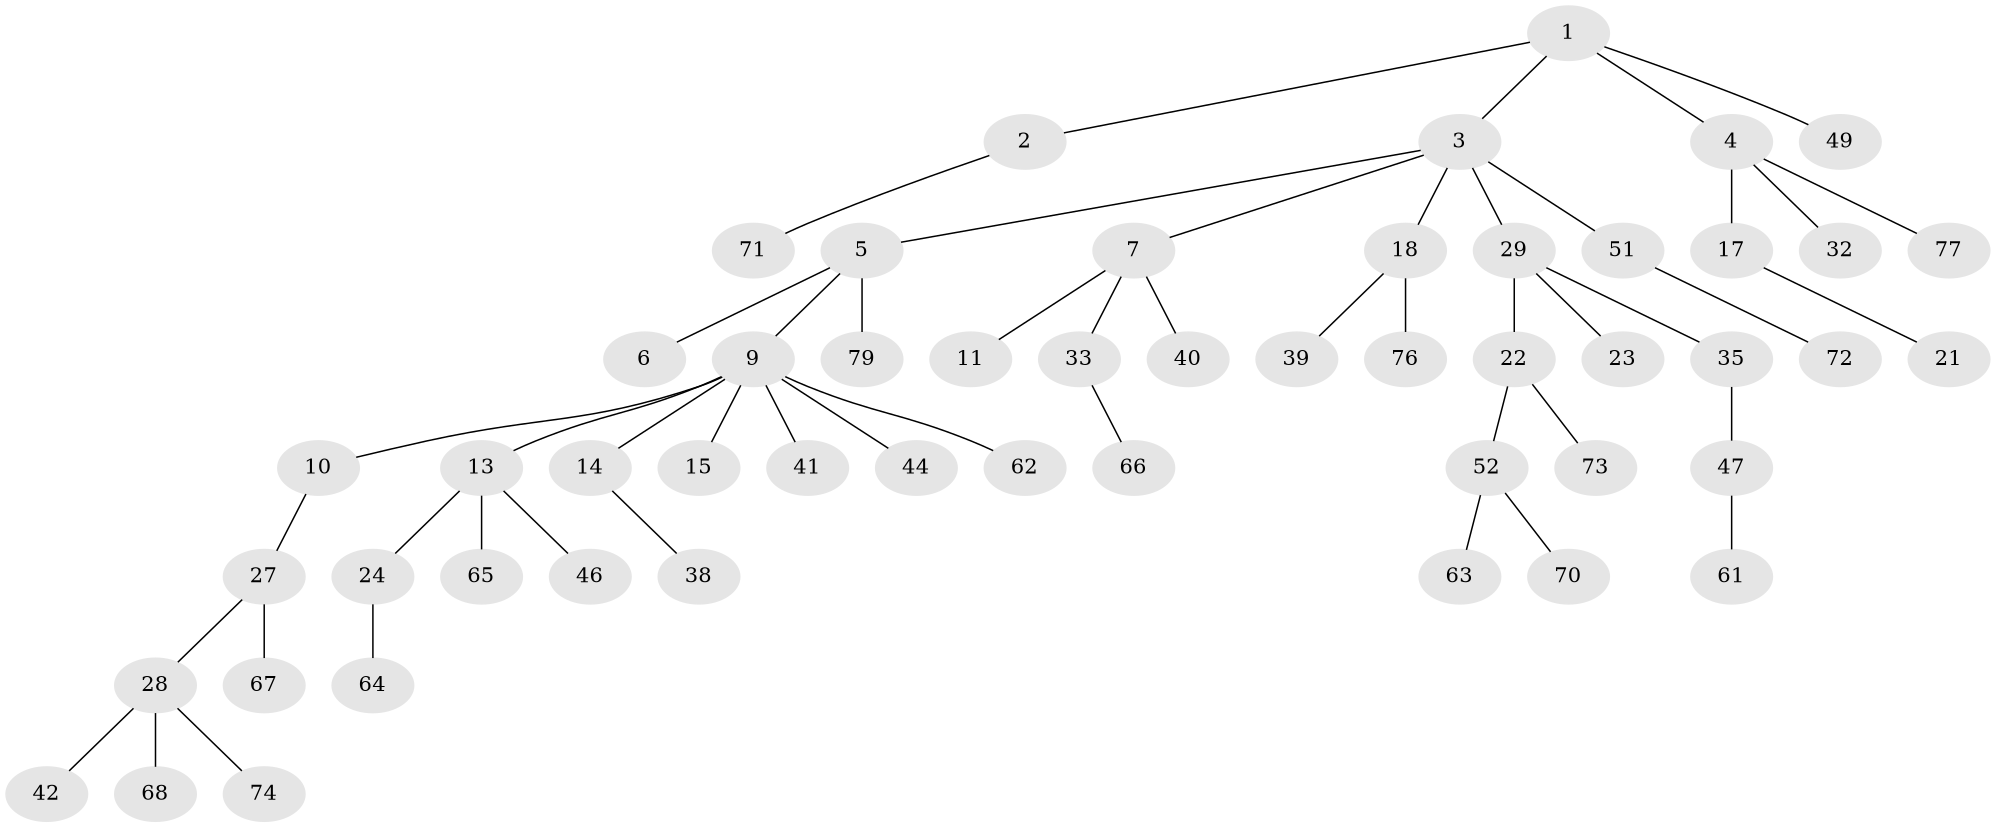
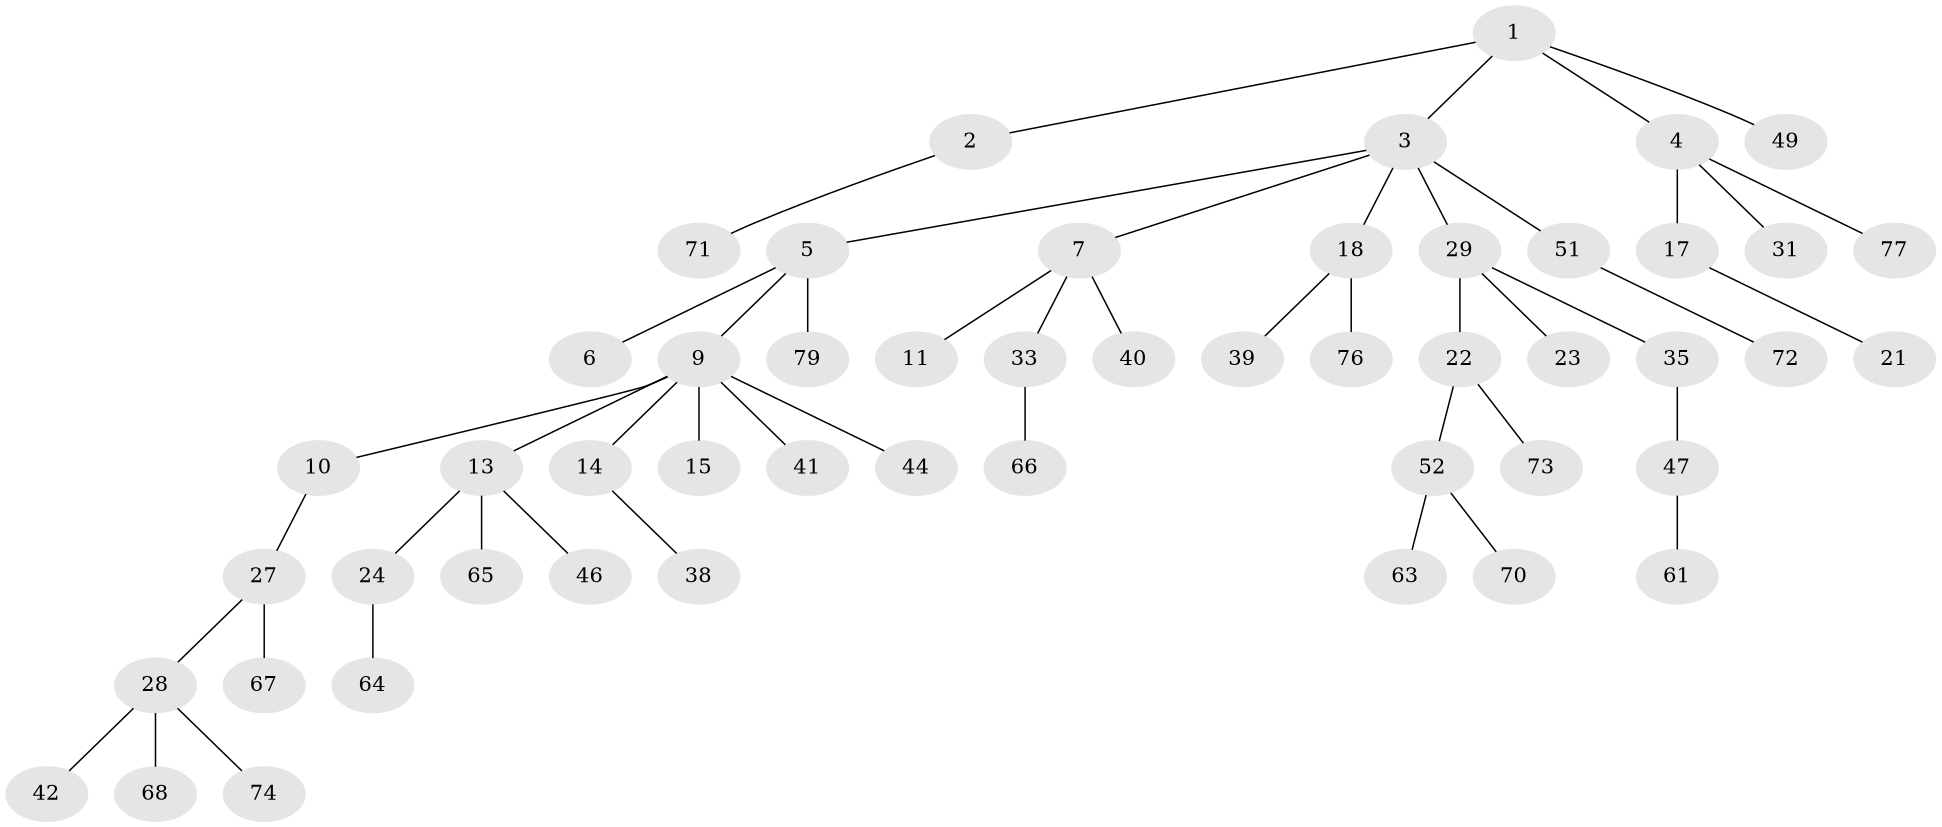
node "32": label "32" -> "31"
node "62": removed
